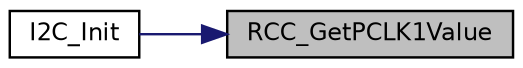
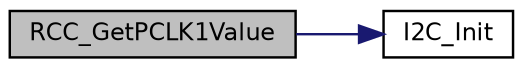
edge "I2C_Init" -> "RCC_GetPCLK1Value": reversed
